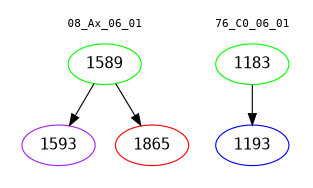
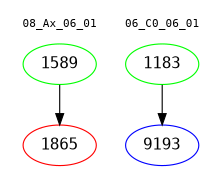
cluster "76_C0_06_01": label "76_C0_06_01" -> "06_C0_06_01"
node "1593": removed
node "1193": label "1193" -> "9193"
